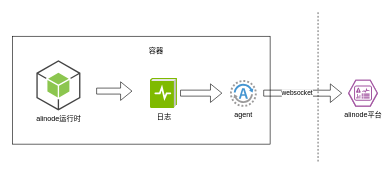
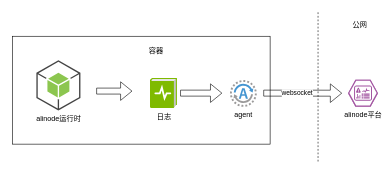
node "公网": added
